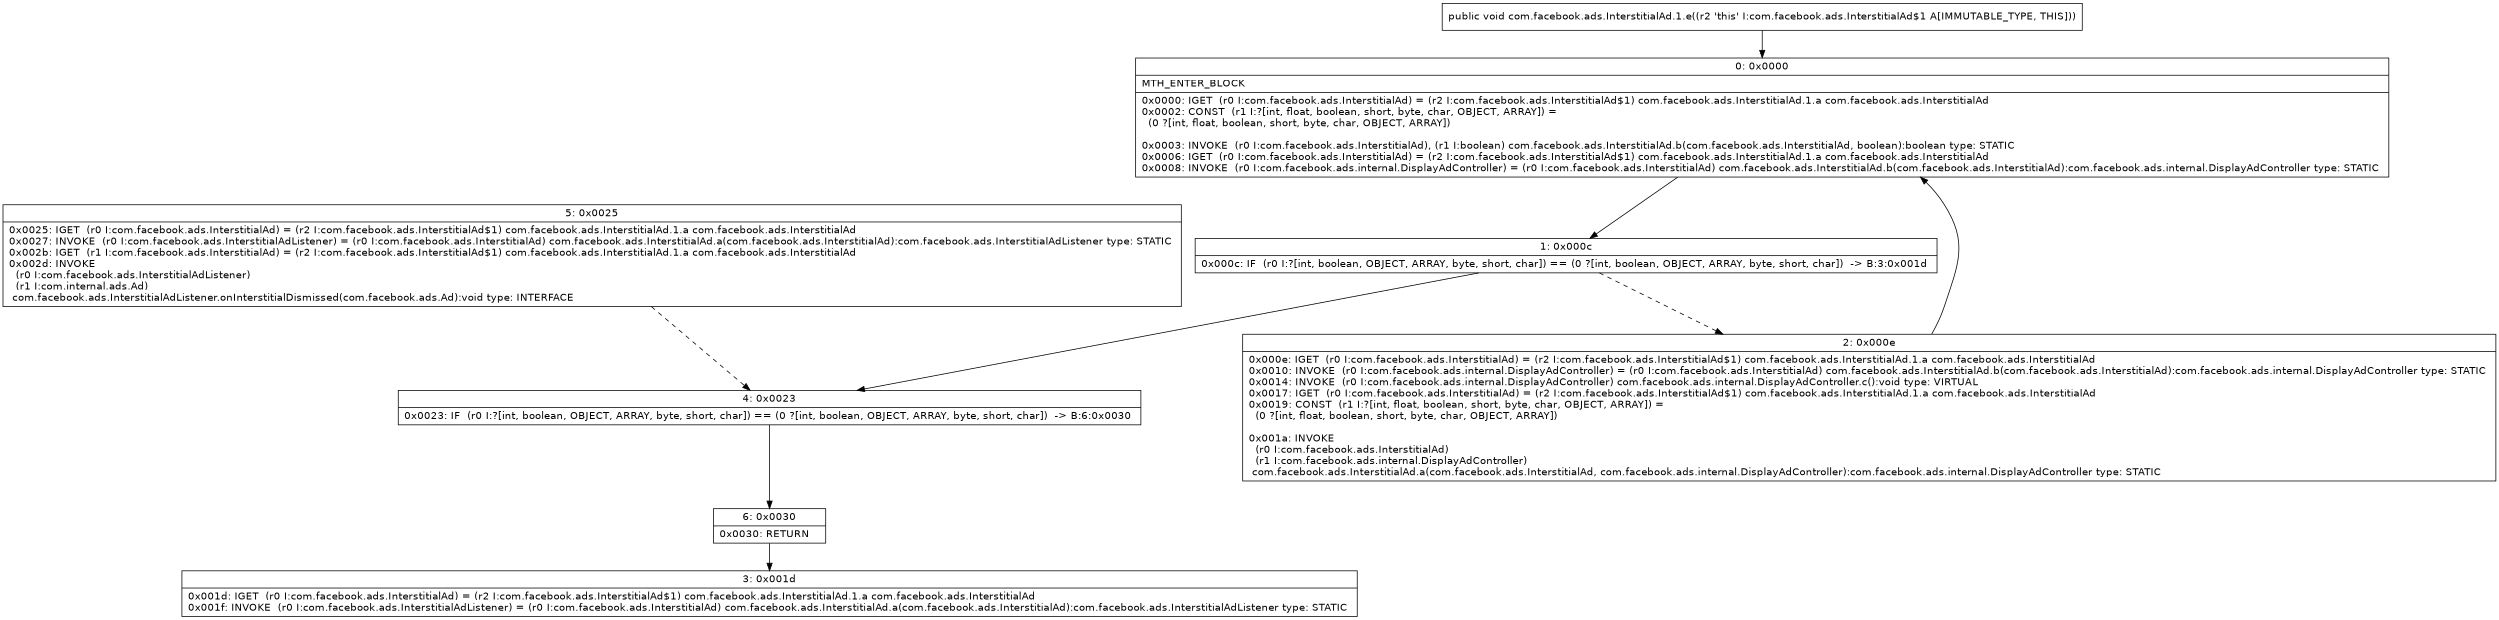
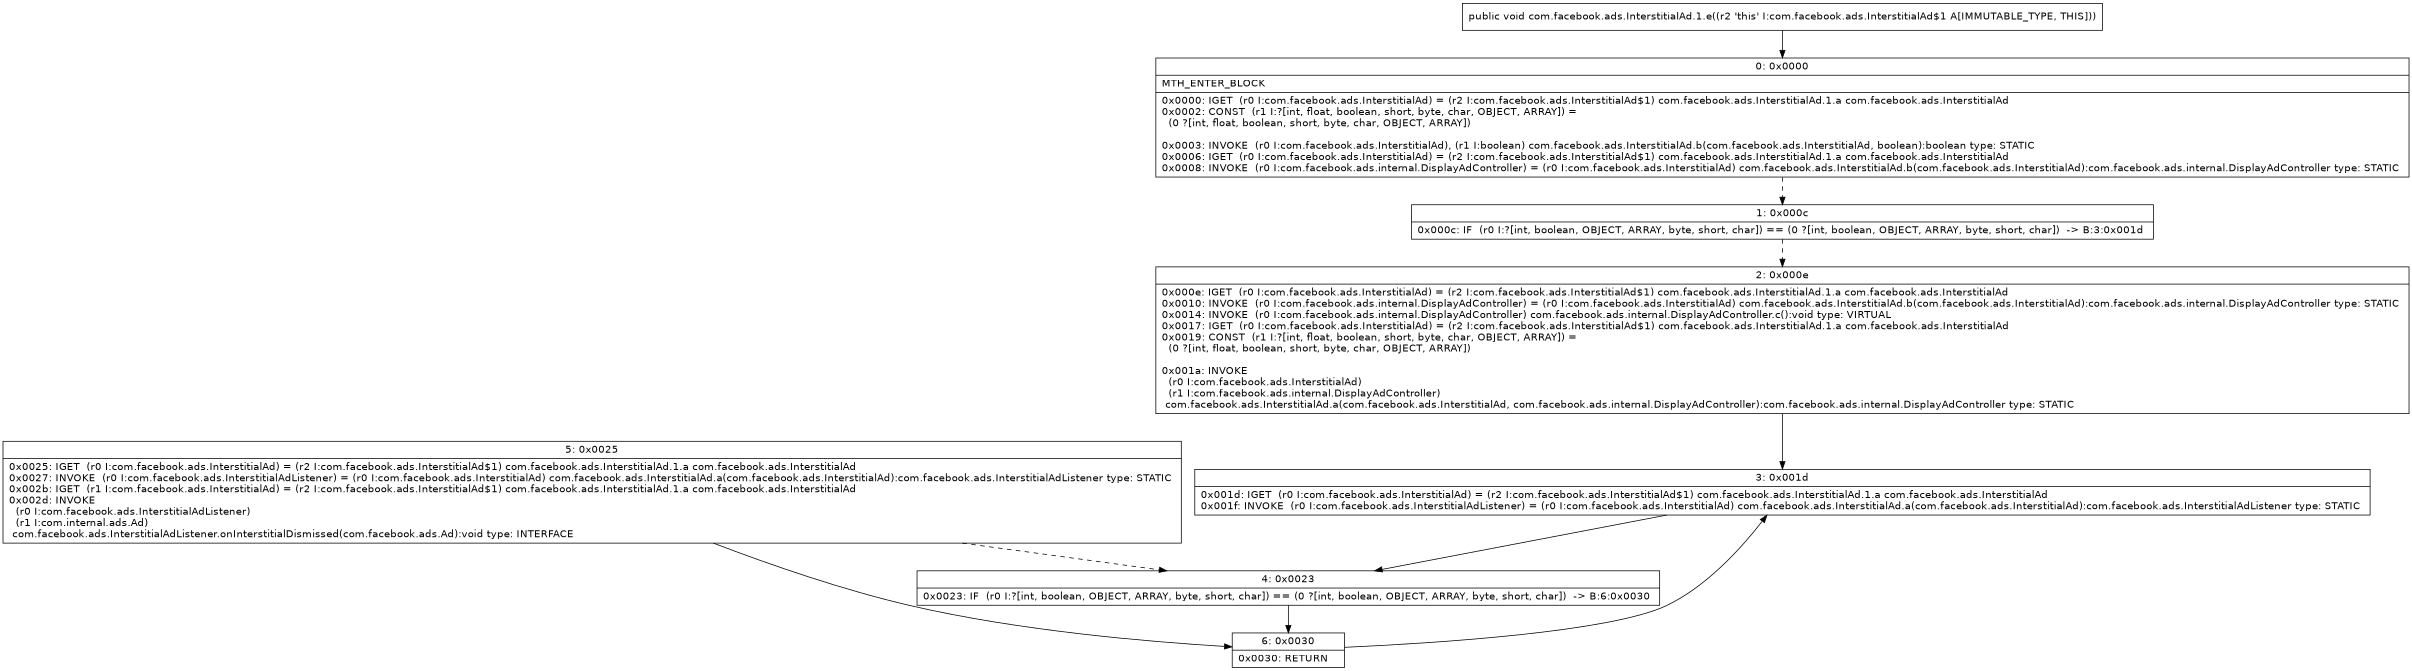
edge "0: 0x0000" -> "1: 0x000c": style solid -> dashed
edge "2: 0x000e" -> "0: 0x0000": now "2: 0x000e" -> "3: 0x001d"
edge "1: 0x000c" -> "4: 0x0023": now "3: 0x001d" -> "4: 0x0023"
edge "5: 0x0025" -> "6: 0x0030": added
